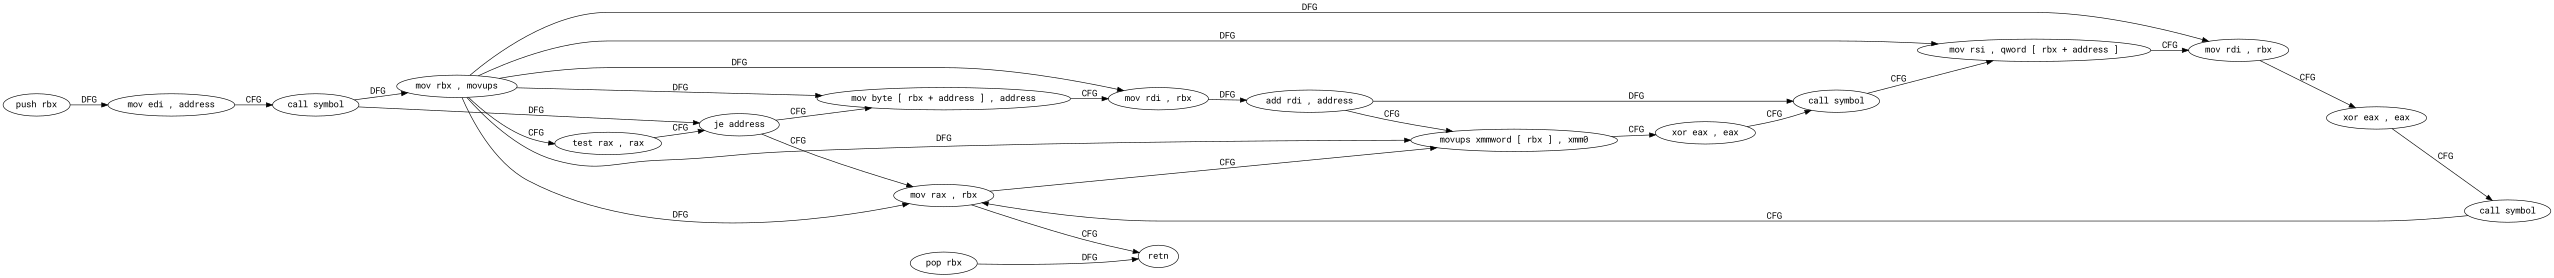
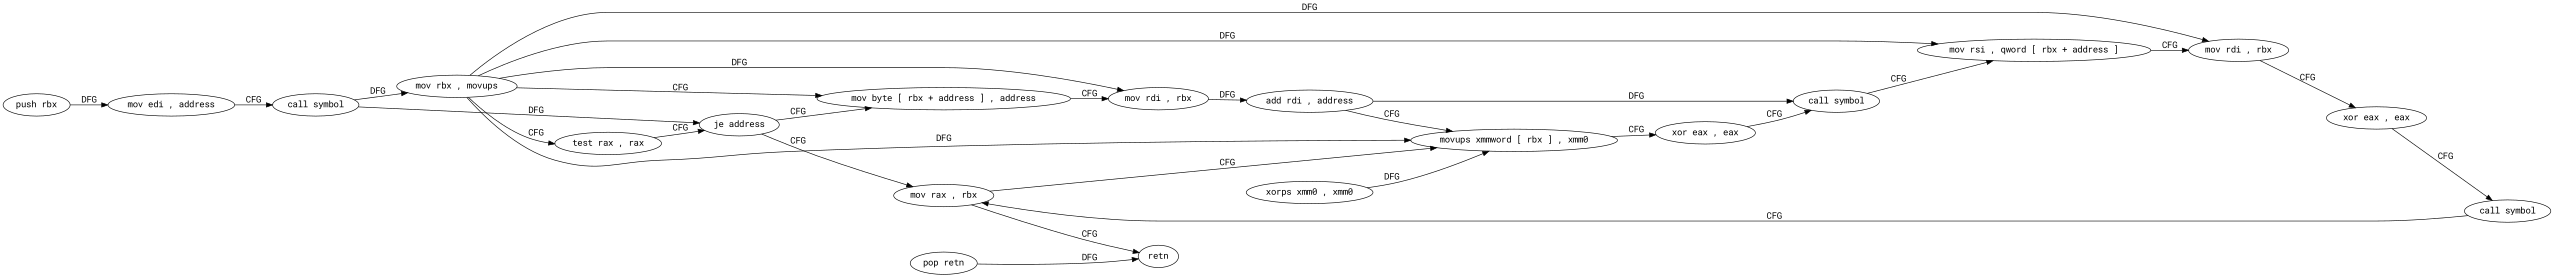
edge "mov rbx , movups" -> "mov byte [ rbx + address ] , address": label "DFG" -> "CFG"
node "xorps xmm0 , xmm0": added
edge "mov rbx , movups" -> "mov rax , rbx": removed, label "DFG"
node "pop rbx": label "pop rbx" -> "pop retn"
